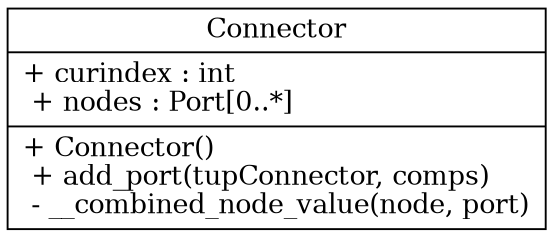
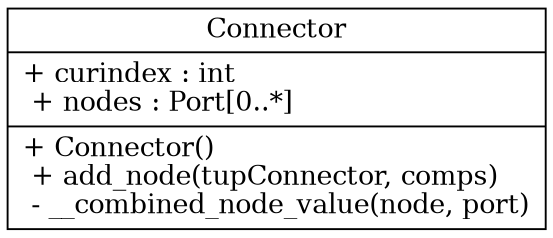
node "Connector": text "+ add_port(tupConnector, comps)" -> "+ add_node(tupConnector, comps)"
